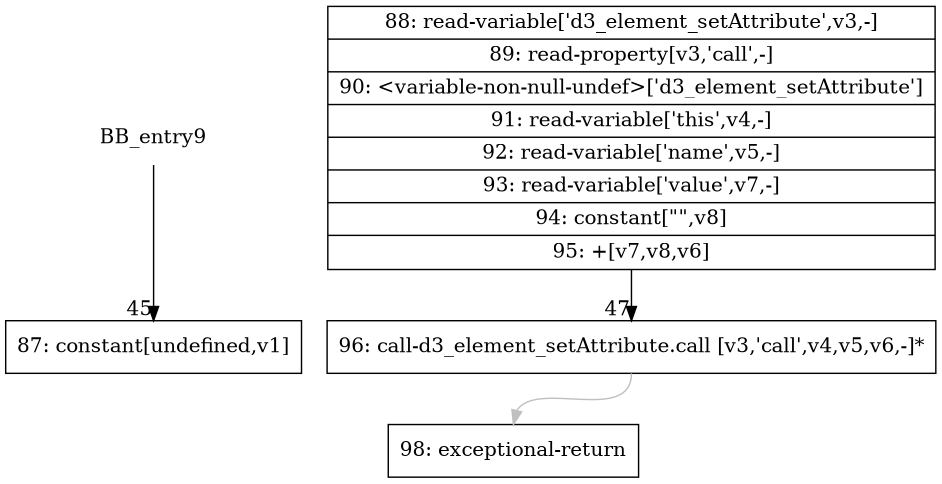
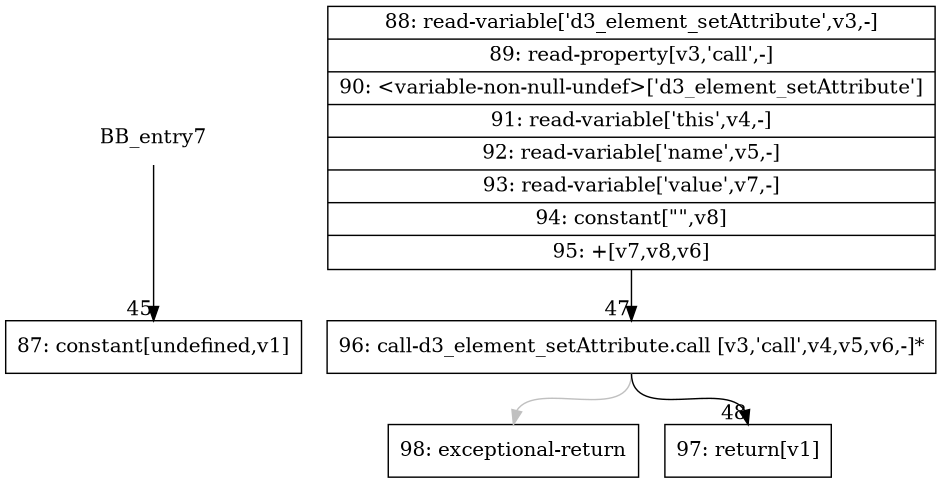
node "BB_entry9": label "BB_entry9" -> "BB_entry7"
node "97: return[v1]": added
